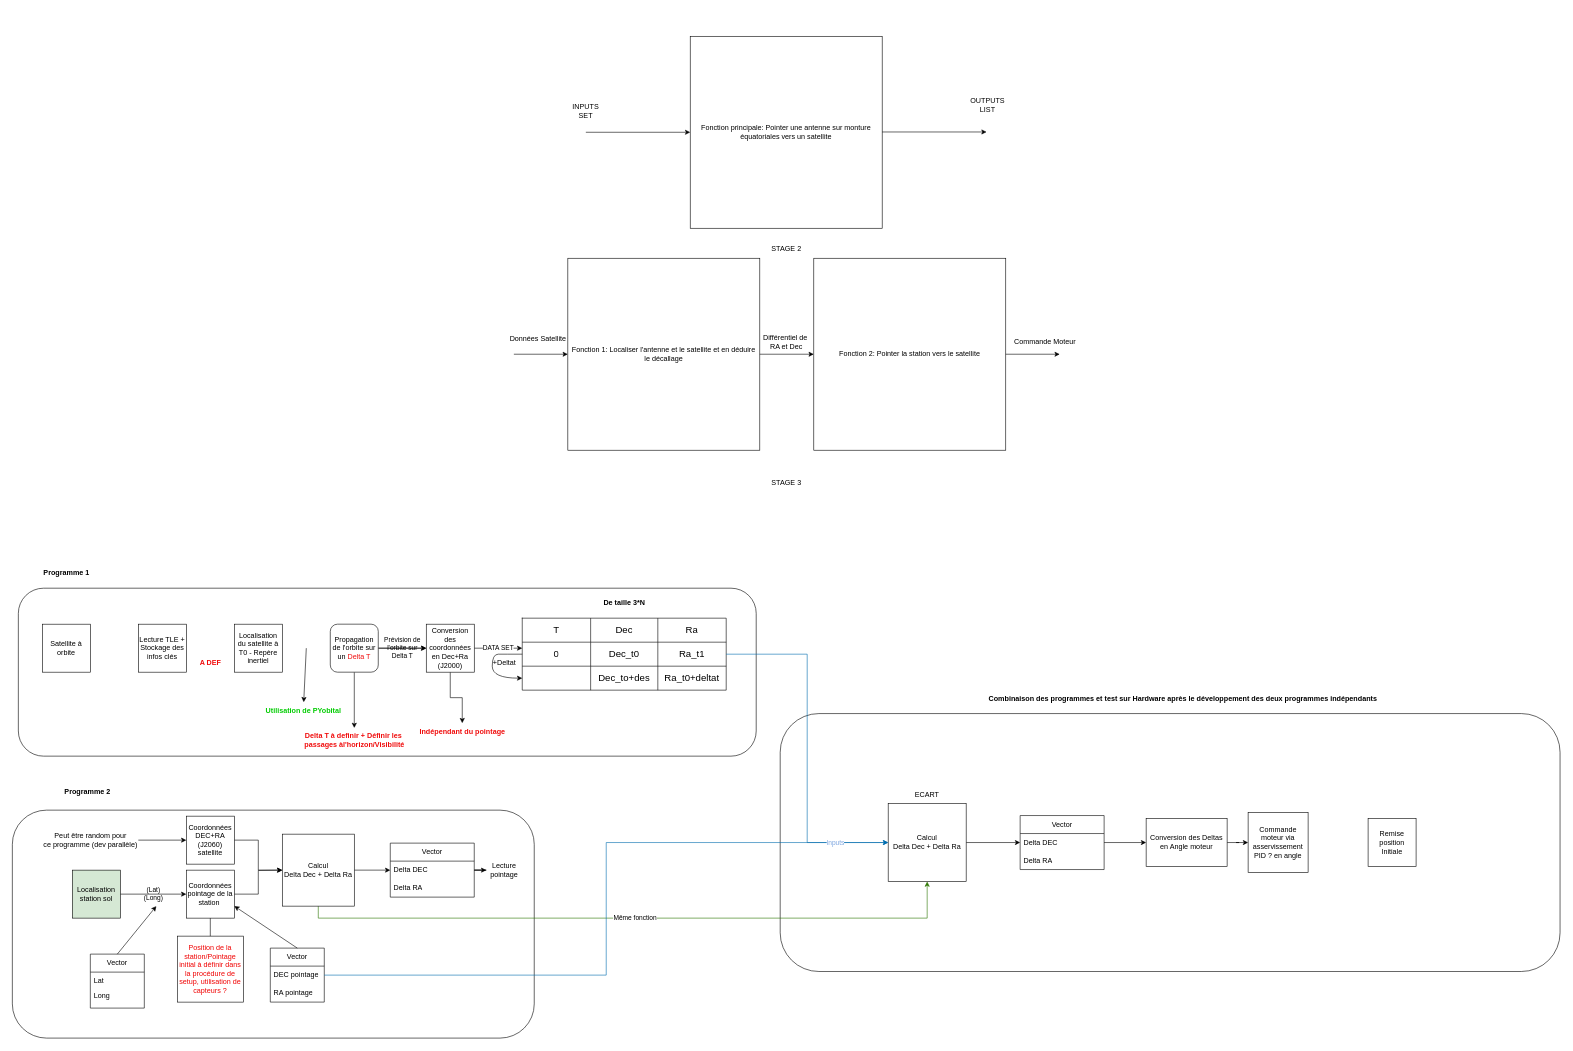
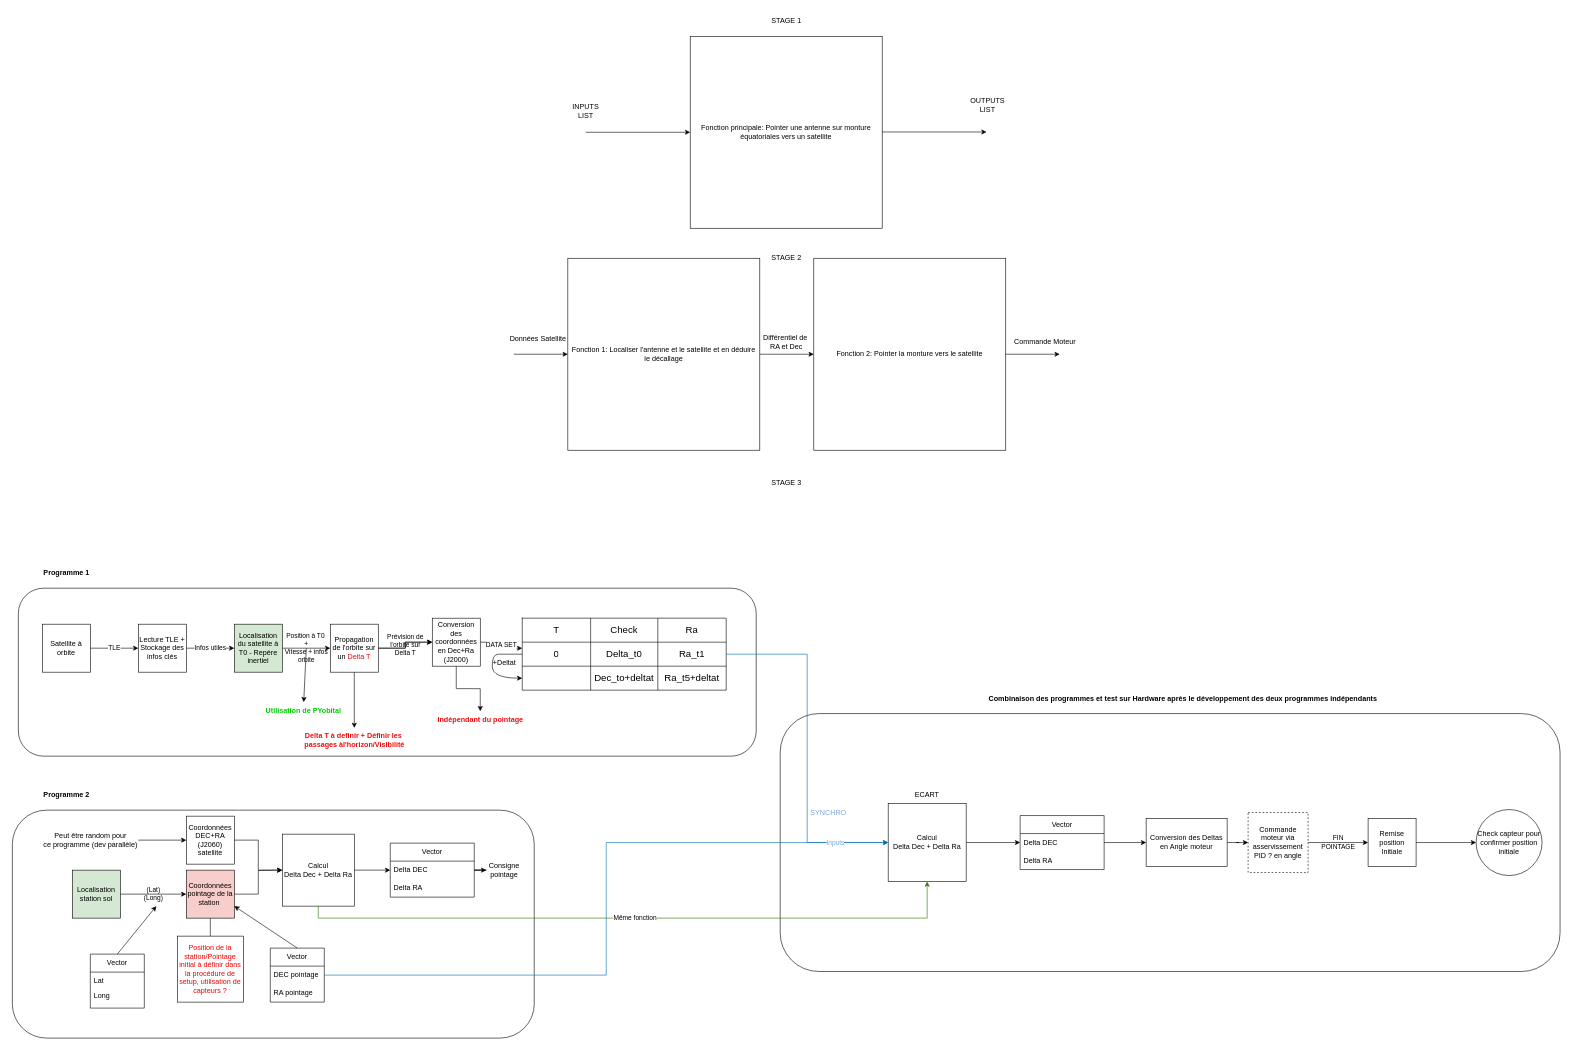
node "STAGE 1": added
node "INPUTS SET": label "INPUTS SET" -> "INPUTS LIST"
node "STAGE 2": moved (786, 249) -> (786, 258)
node "Fonction 2: Pointer la station vers le satellite": label "Fonction 2: Pointer la station vers le satellite" -> "Fonction 2: Pointer la monture vers le satellite"
node "De taille 3*N": removed
node "Dec": label "Dec" -> "Check"
edge "Satellite à orbite" -> "Lecture TLE + Stockage des infos clés": added, label "TLE"
edge "Lecture TLE + Stockage des infos clés" -> "Localisation du satellite à T0 - Repère inertiel": added, label "Infos utiles"
node "Localisation du satellite à T0 - Repère inertiel": fillcolor #ffffff -> #d5e8d4
edge "Localisation du satellite à T0 - Repère inertiel" -> "Propagation de l'orbite sur un Delta T": added, label "Position à T0 + Vitesse + infos orbite"
node "Propagation de l'orbite sur un Delta T": shape rounded rectangle -> rectangle
node "Conversion des coordonnées en Dec+Ra (J2000)": moved (450, 648) -> (456, 642)
node "Dec_t0": label "Dec_t0" -> "Delta_t0"
node "A DEF": removed
node "Dec_to+des": label "Dec_to+des" -> "Dec_to+deltat"
node "Ra_t0+deltat": label "Ra_t0+deltat" -> "Ra_t5+deltat"
node "Indépendant du pointage": moved (462, 732) -> (480, 720)
node "Programme 2": moved (87, 792) -> (66, 795)
node "SYNCHRO": added
node "Commande moteur via asservissement PID ? en angle": style solid -> dashed
edge "Commande moteur via asservissement PID ? en angle" -> "Remise position Initiale": added, label "FIN POINTAGE"
edge "Remise position Initiale" -> "Check capteur pour confirmer position initiale": added
node "Check capteur pour confirmer position initiale": added
node "Lecture pointage": label "Lecture pointage" -> "Consigne pointage"
node "Coordonnées pointage de la station": fillcolor #ffffff -> #f8cecc
